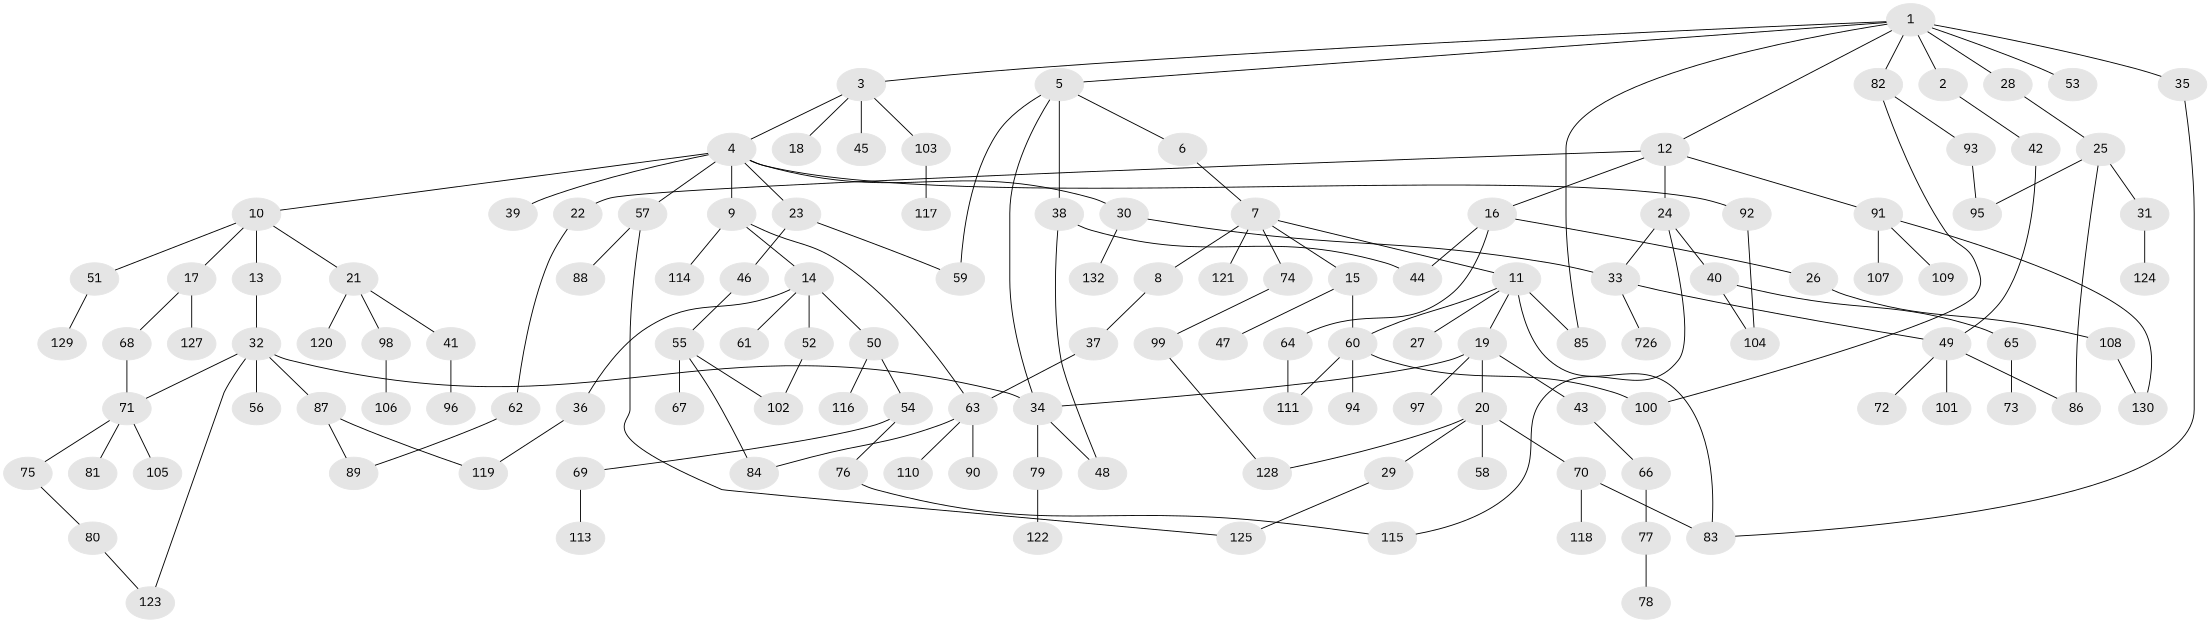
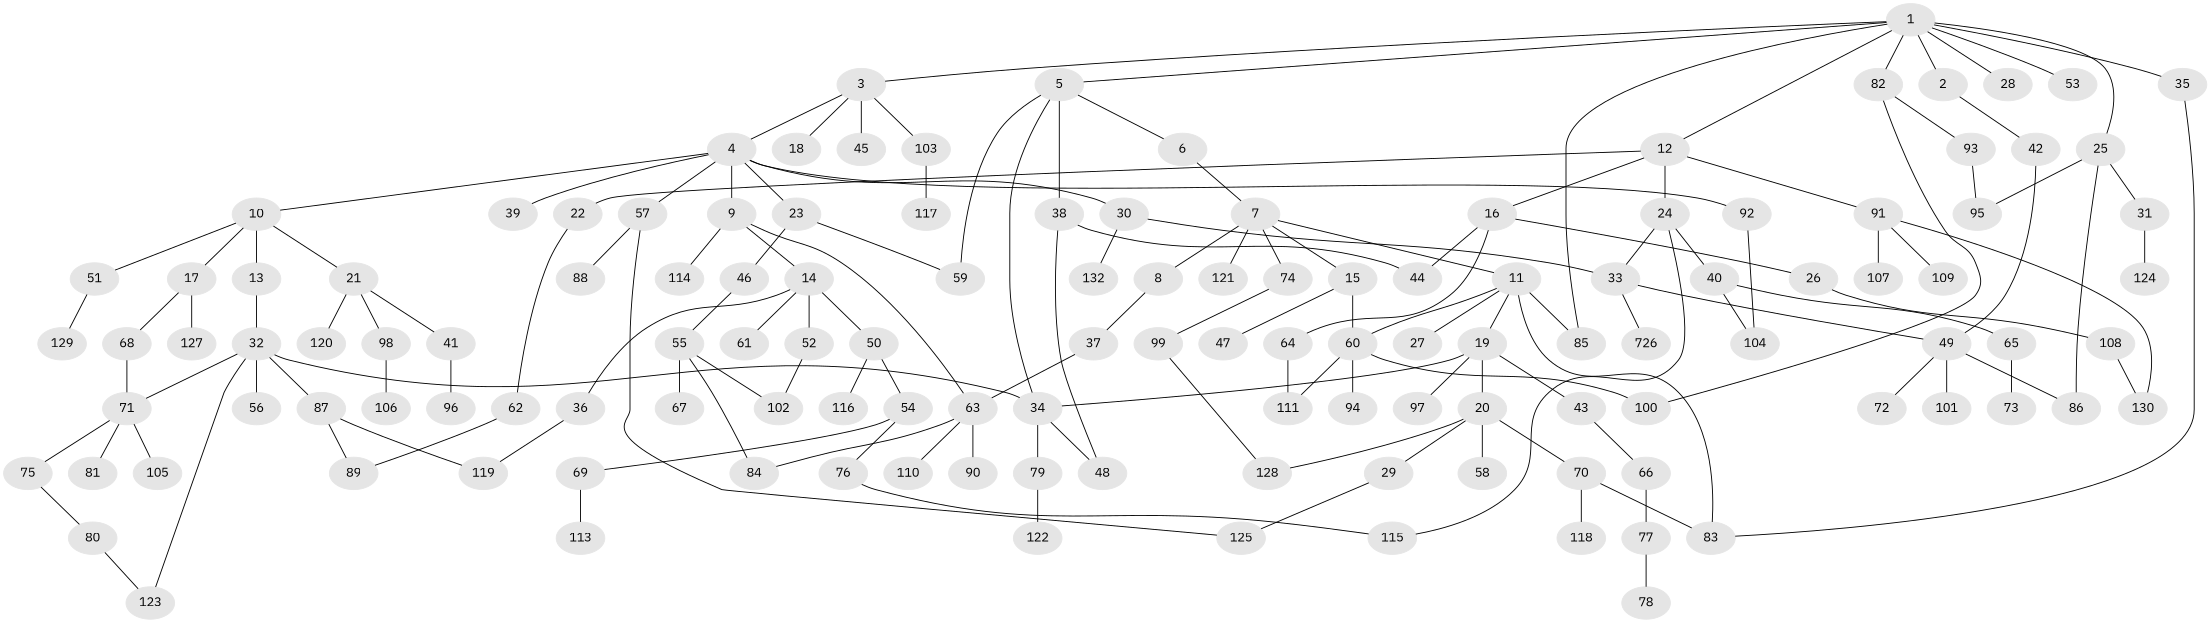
edge "28" -- "25": now "1" -- "25"
